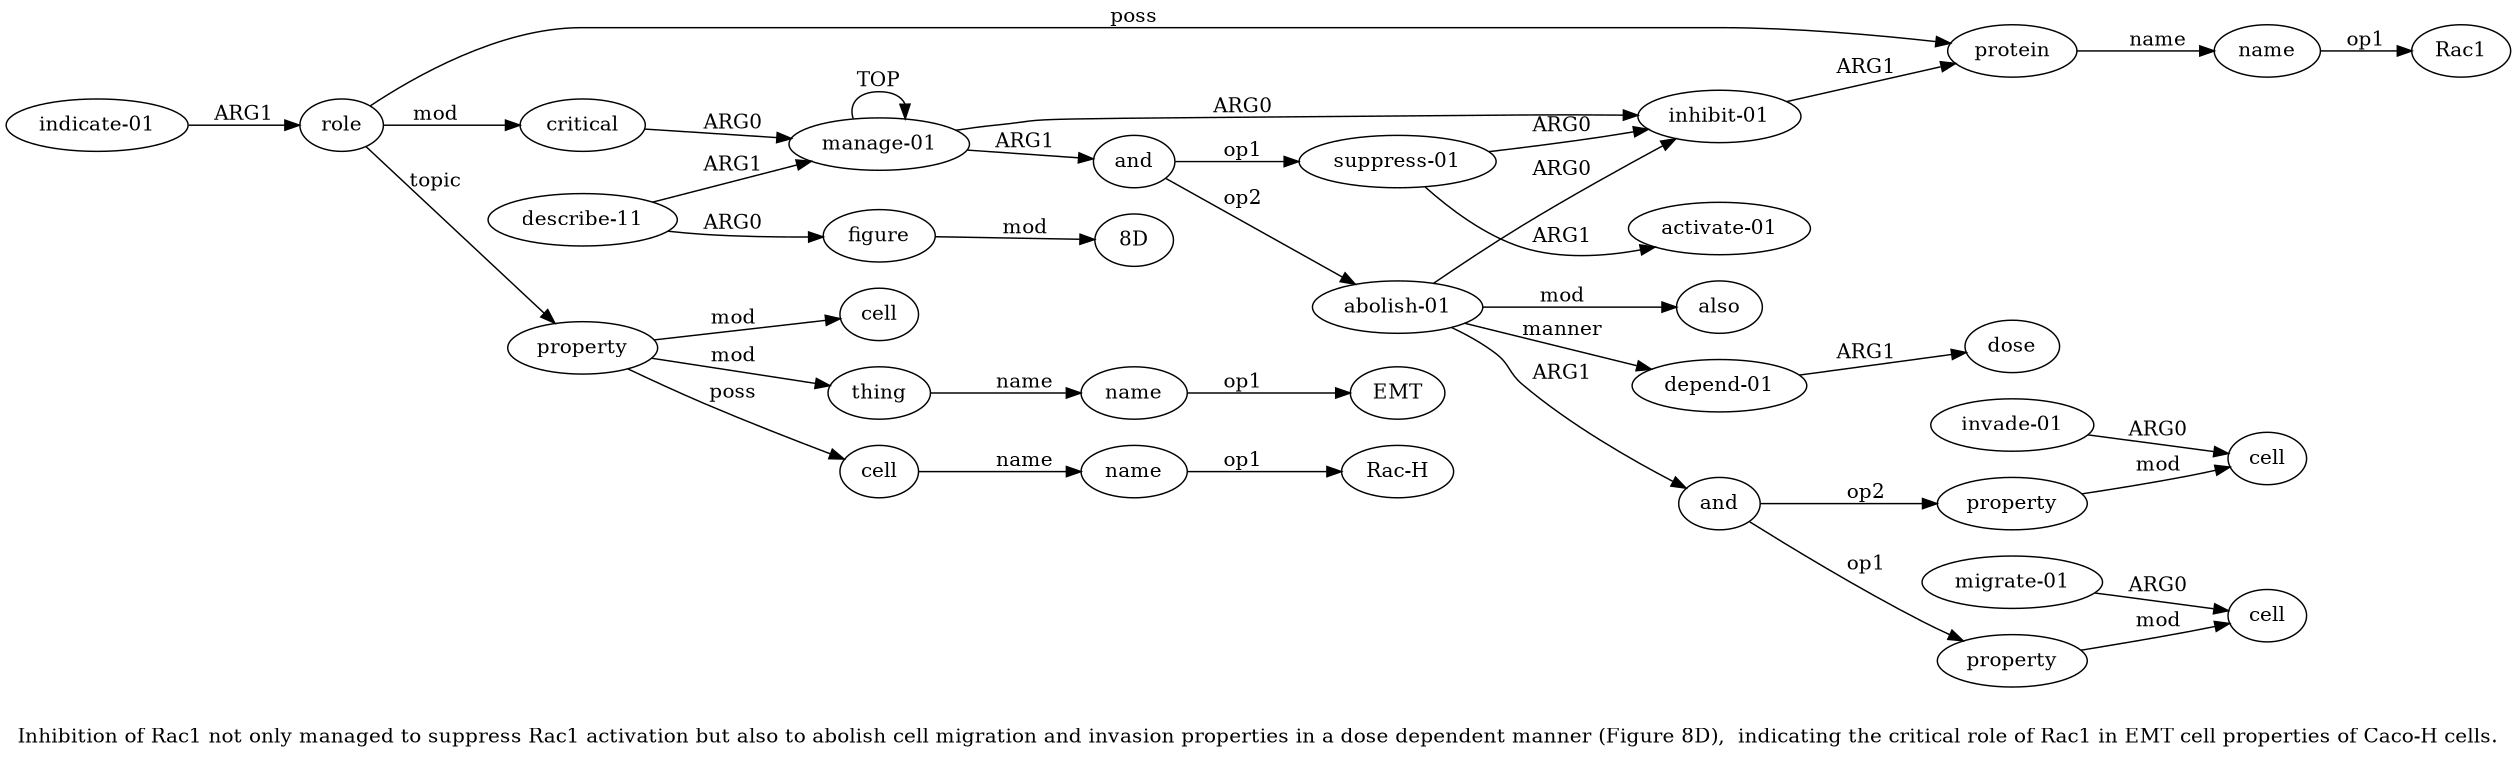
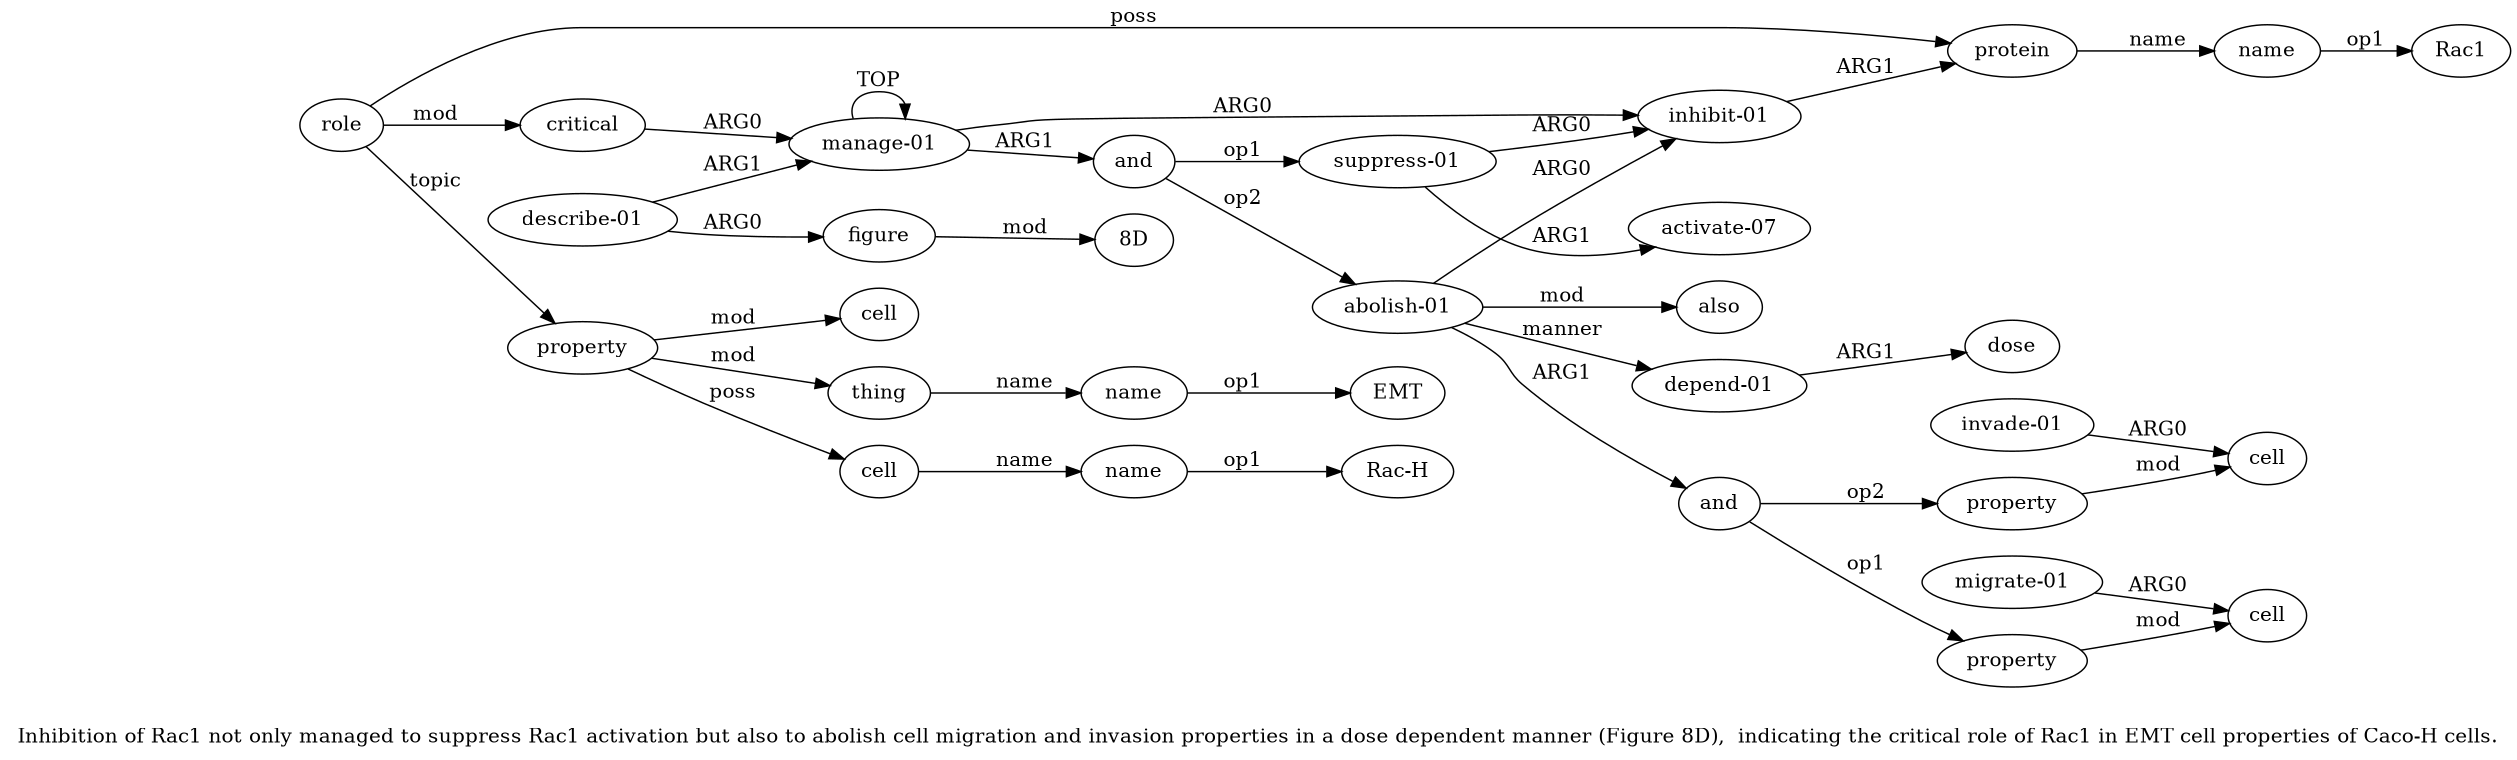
node "indicate-01": removed
node "describe-11": label "describe-11" -> "describe-01"
node "activate-01": label "activate-01" -> "activate-07"
